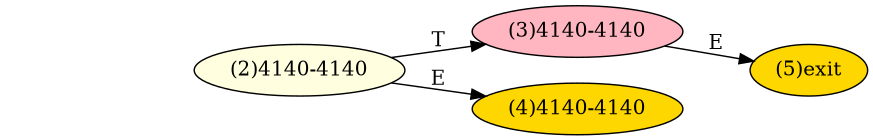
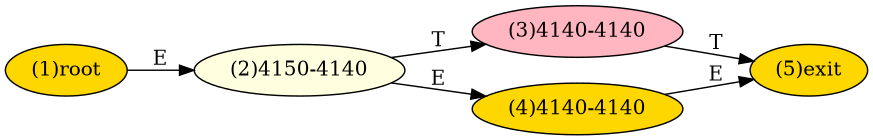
edge "(3)4140-4140" -> "(5)exit": label "E" -> "T"
node "(1)root": added
node "(2)4140-4140": label "(2)4140-4140" -> "(2)4150-4140"
edge "(4)4140-4140" -> "(5)exit": added, label "E"
